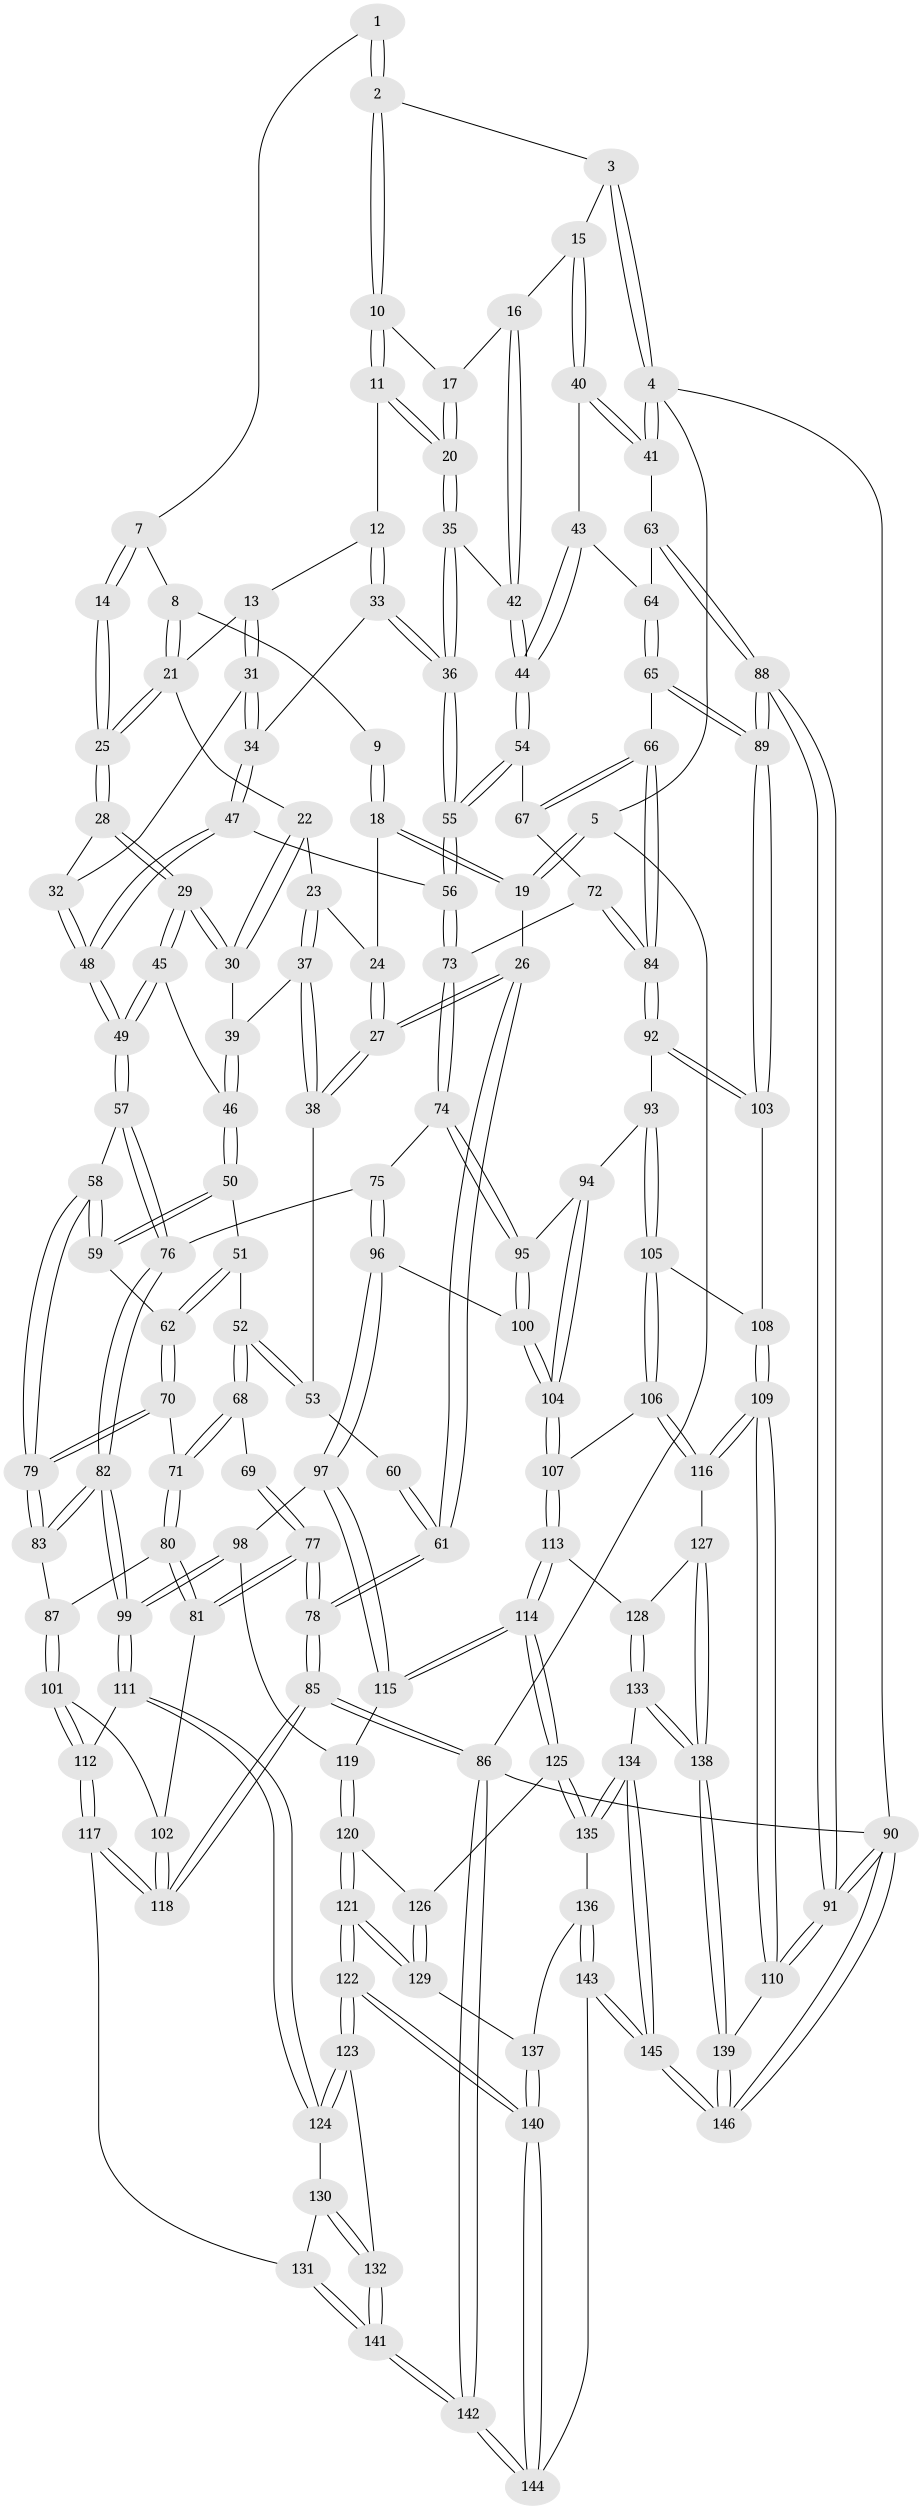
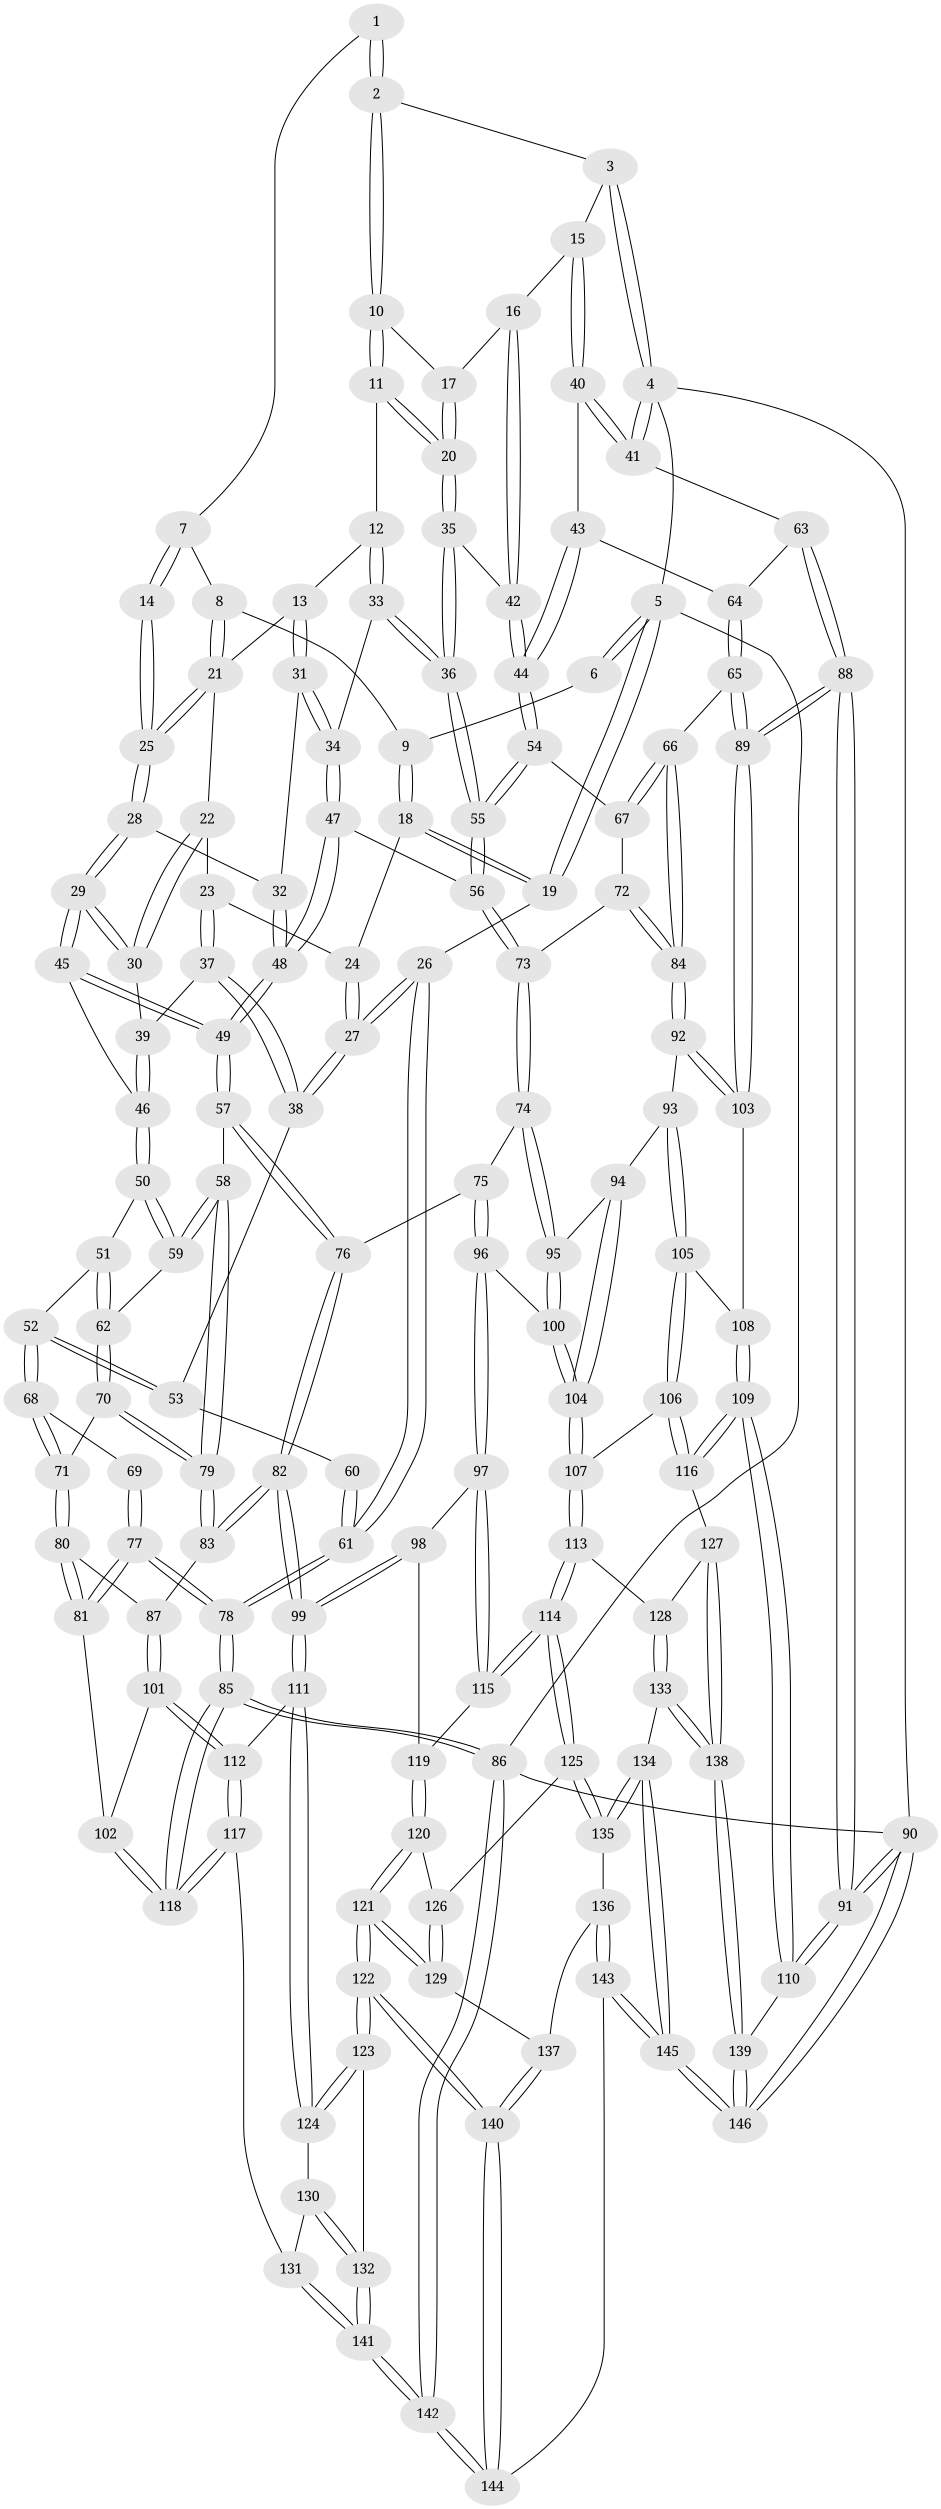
node "6": added
